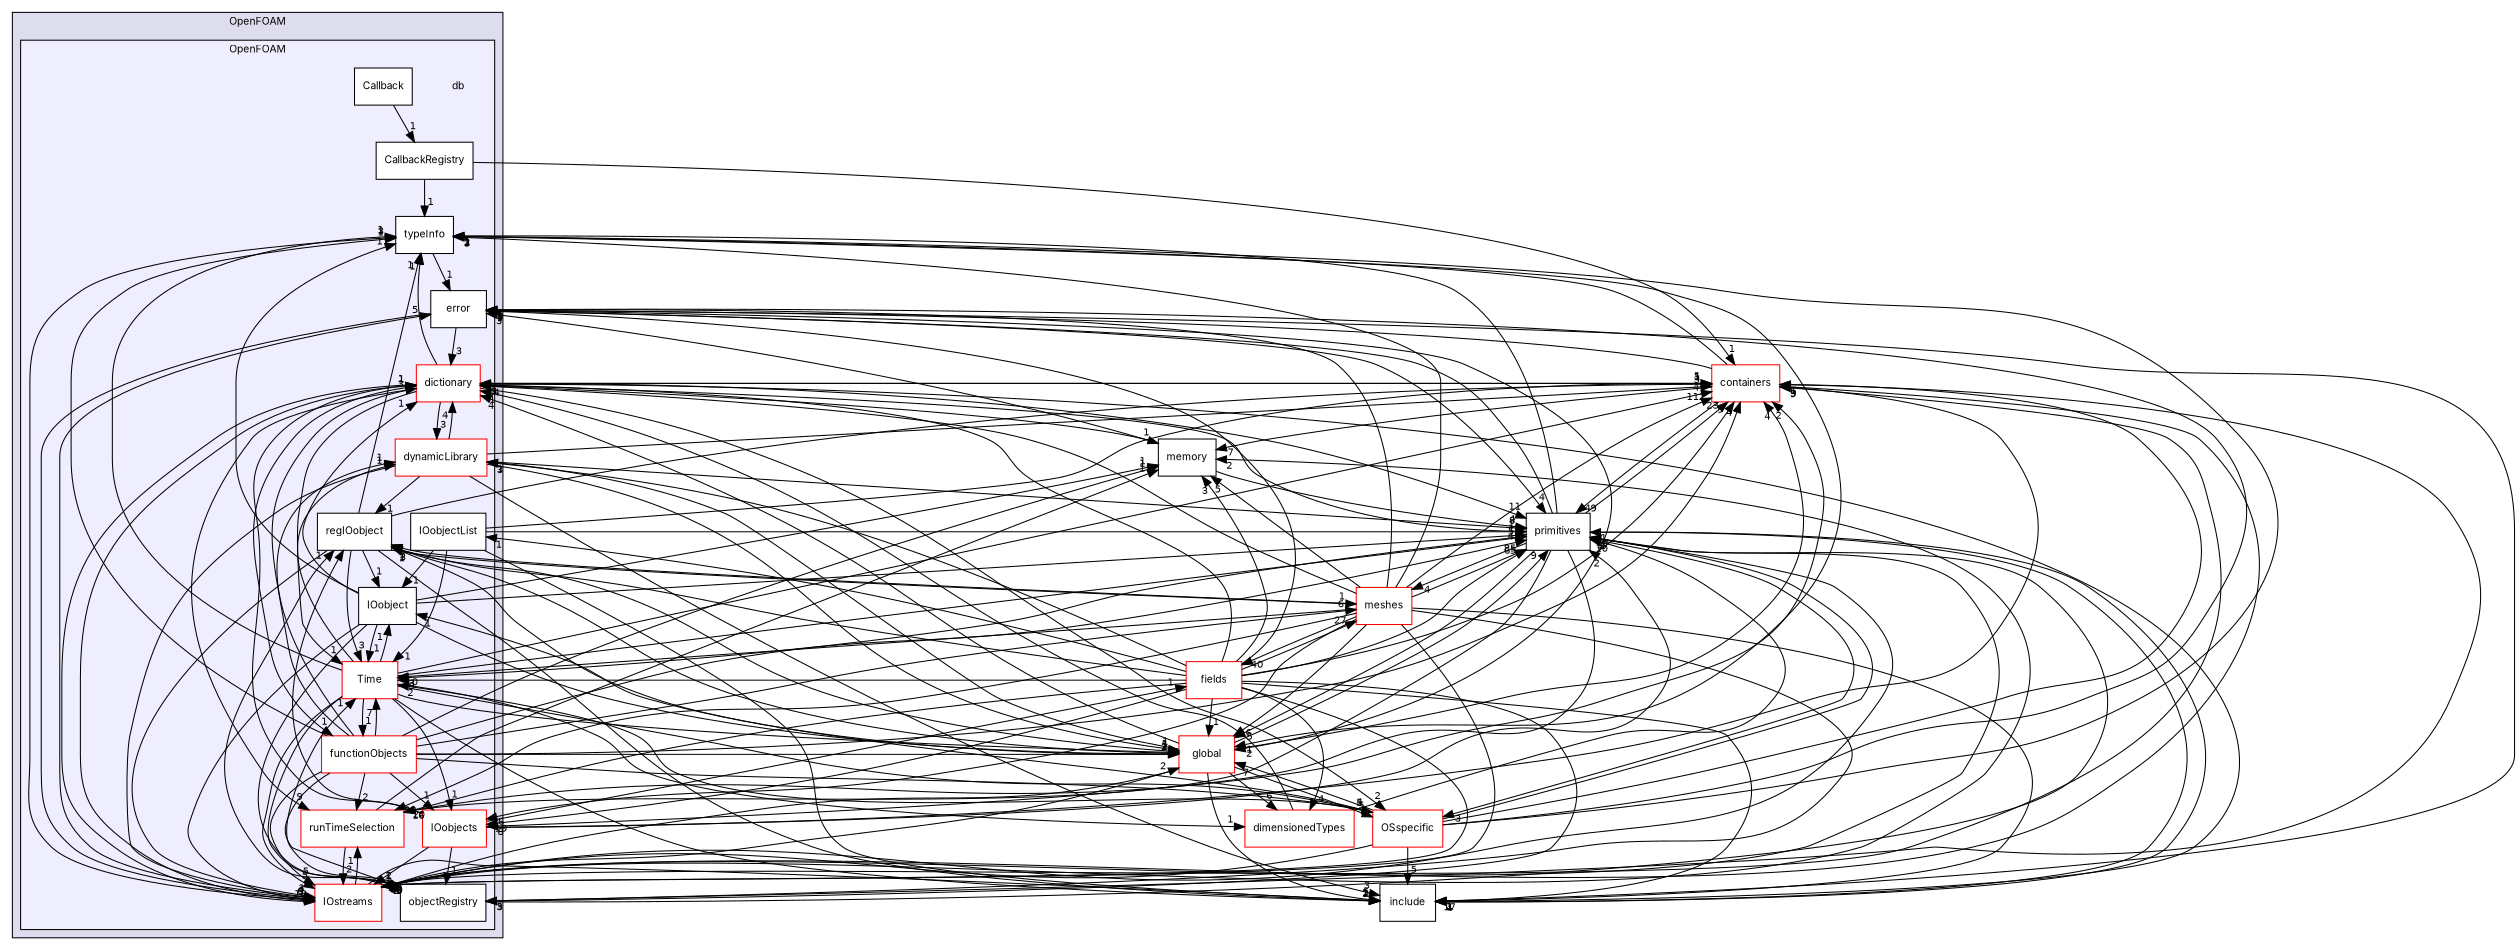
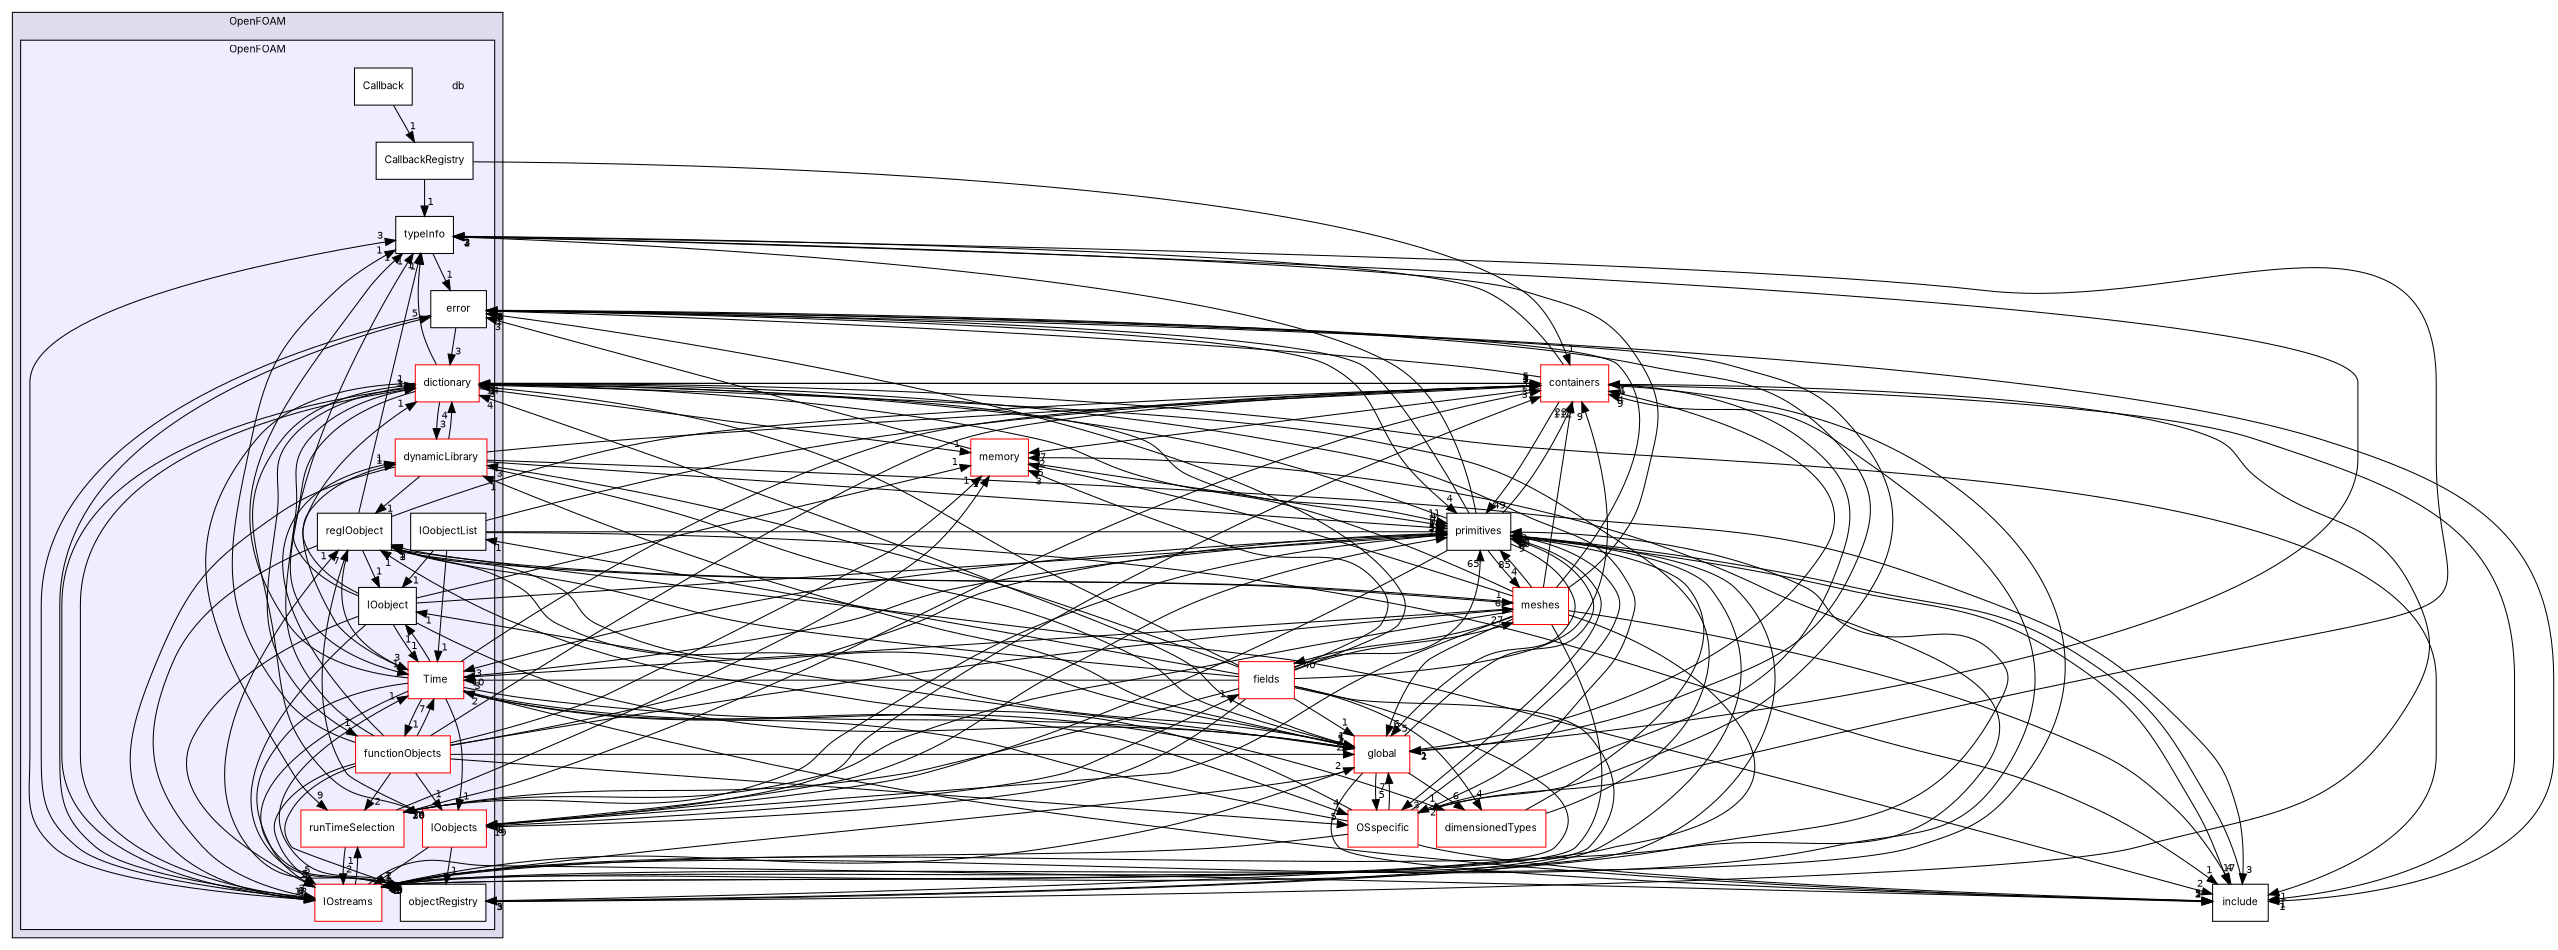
node "memory": color black -> red
edge "fields" -> "include": now "containers" -> "include"
